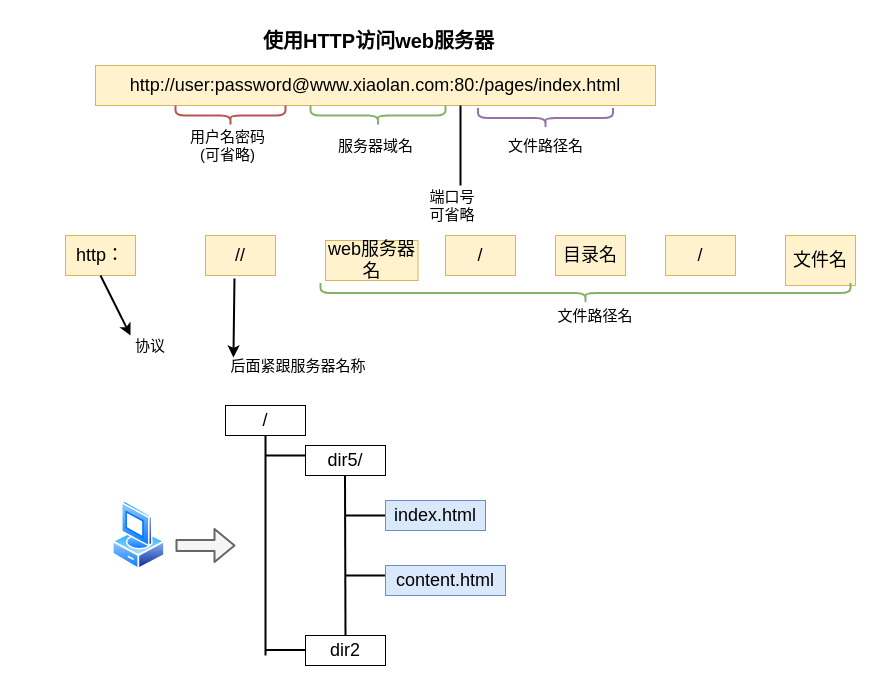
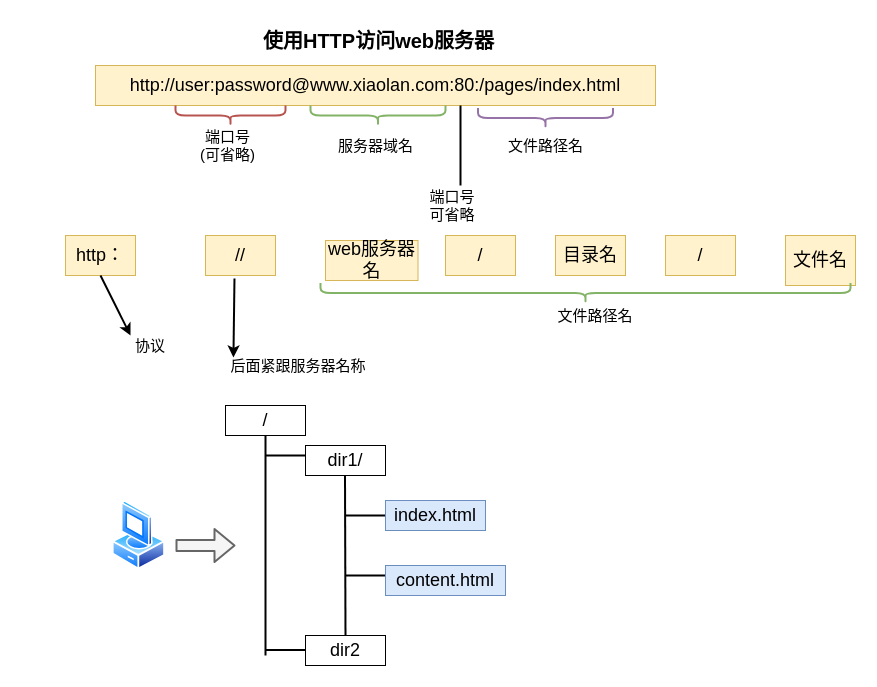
node "用户名密码 (可省略)": label "用户名密码 (可省略)" -> "端口号 (可省略)"
node "dir5/": label "dir5/" -> "dir1/"
